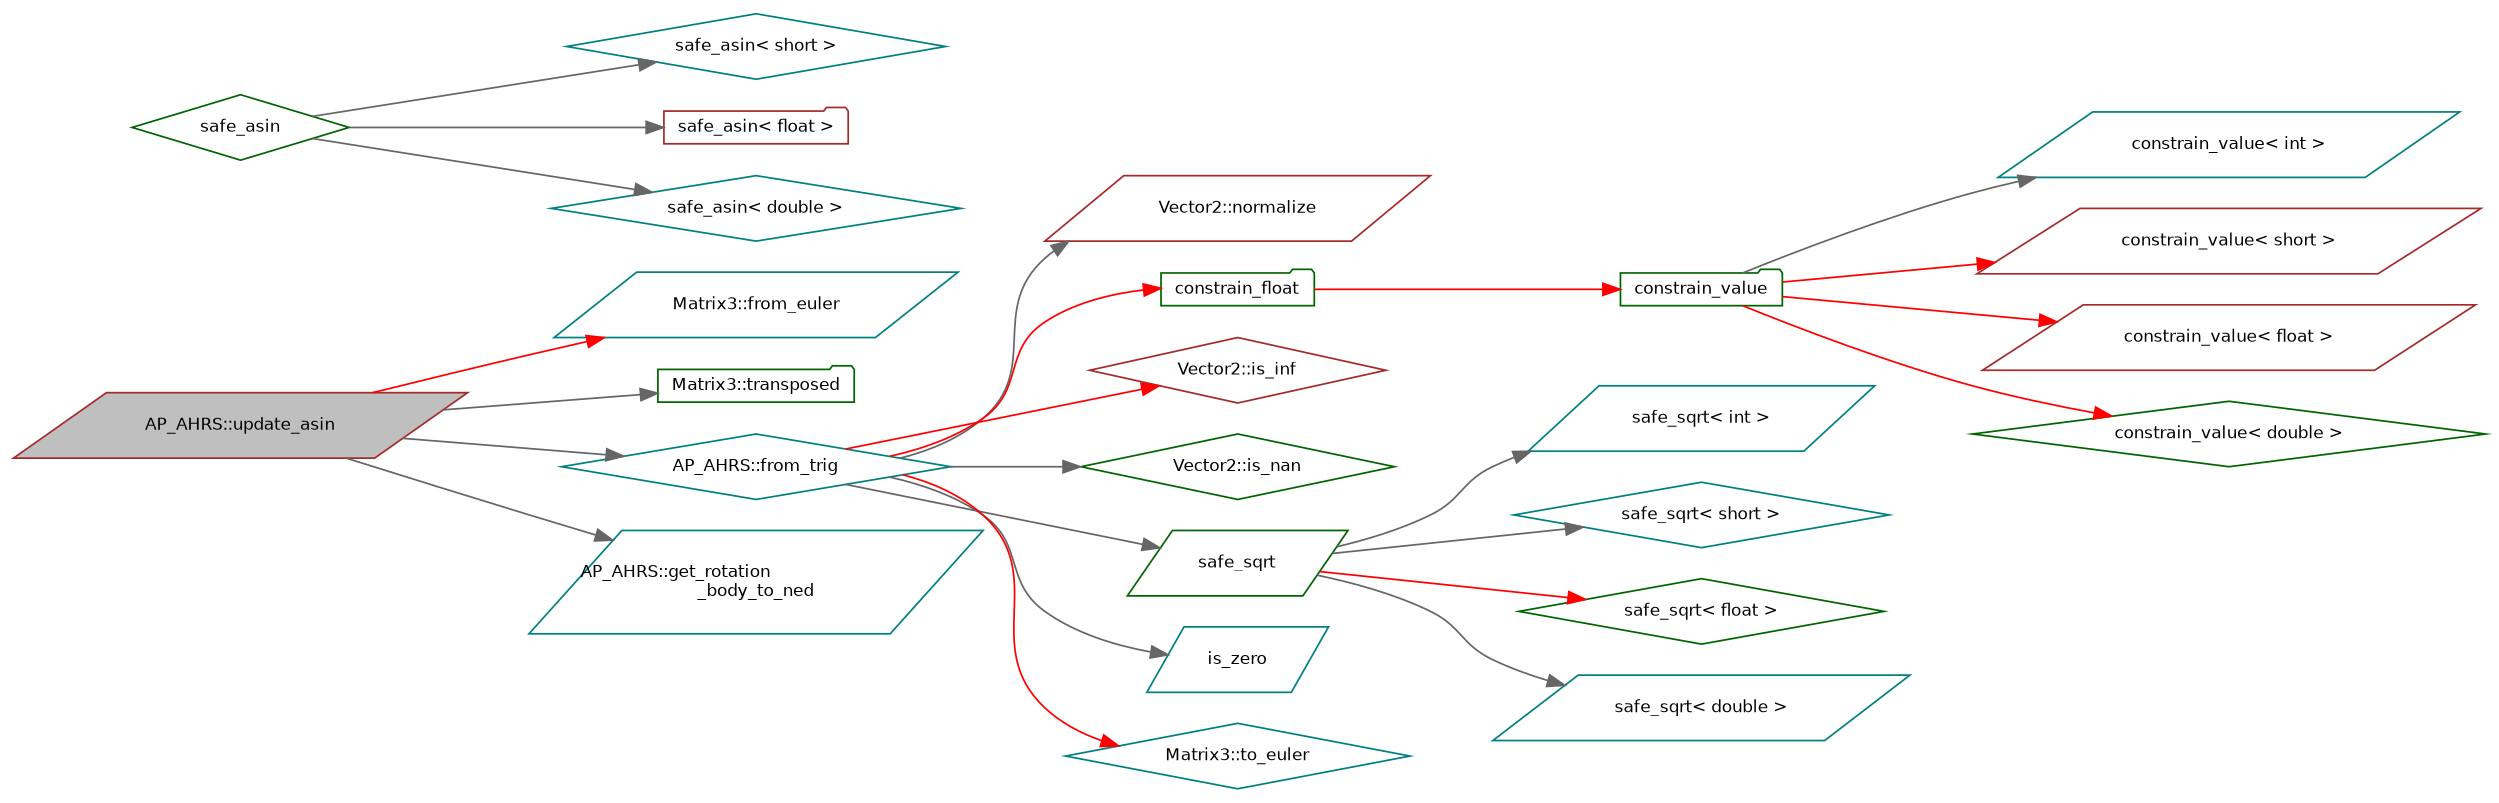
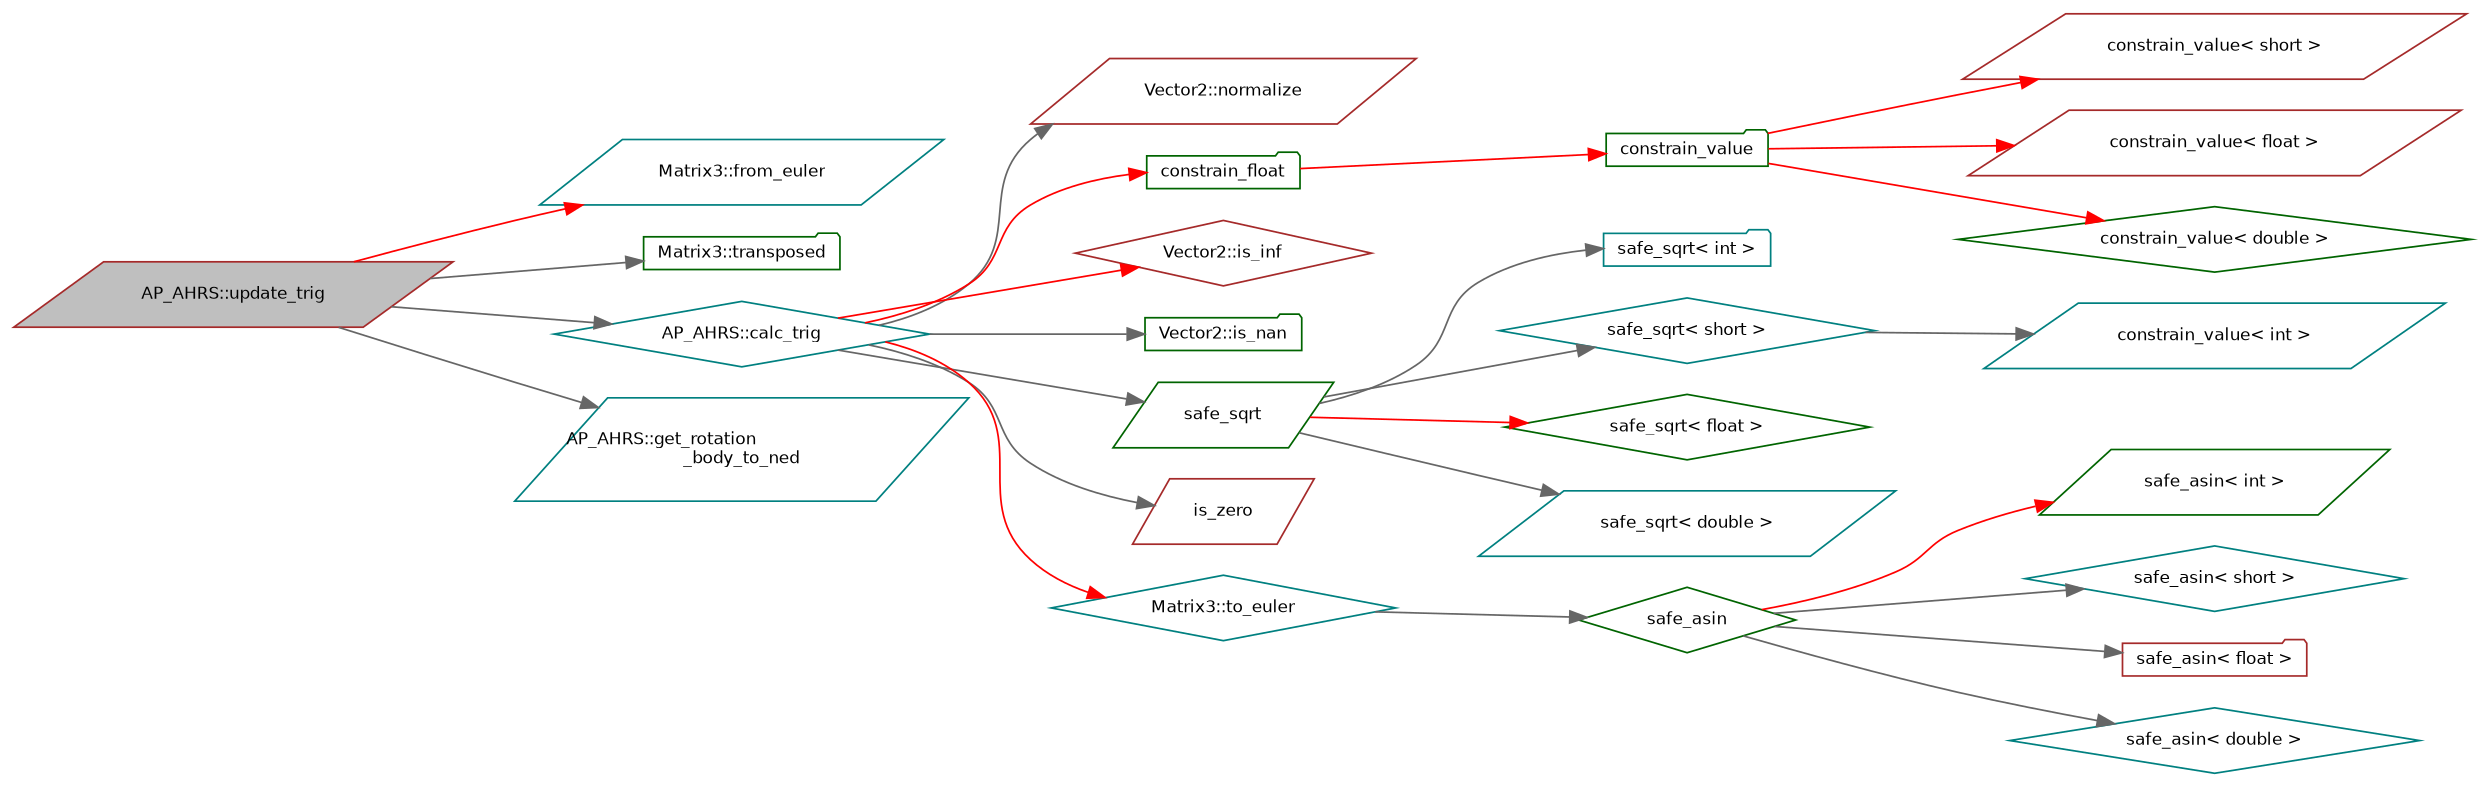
edge "constrain_value" -> "constrain_value< int >": now "safe_sqrt< short >" -> "constrain_value< int >"
node "safe_sqrt< int >": shape parallelogram -> folder
node "AP_AHRS::update_asin": label "AP_AHRS::update_asin" -> "AP_AHRS::update_trig"
node "AP_AHRS::from_trig": label "AP_AHRS::from_trig" -> "AP_AHRS::calc_trig"
node "Vector2::is_nan": shape diamond -> folder
node "safe_asin< int >": added
edge "Matrix3::to_euler" -> "safe_asin": added
node "is_zero": color teal -> brown
